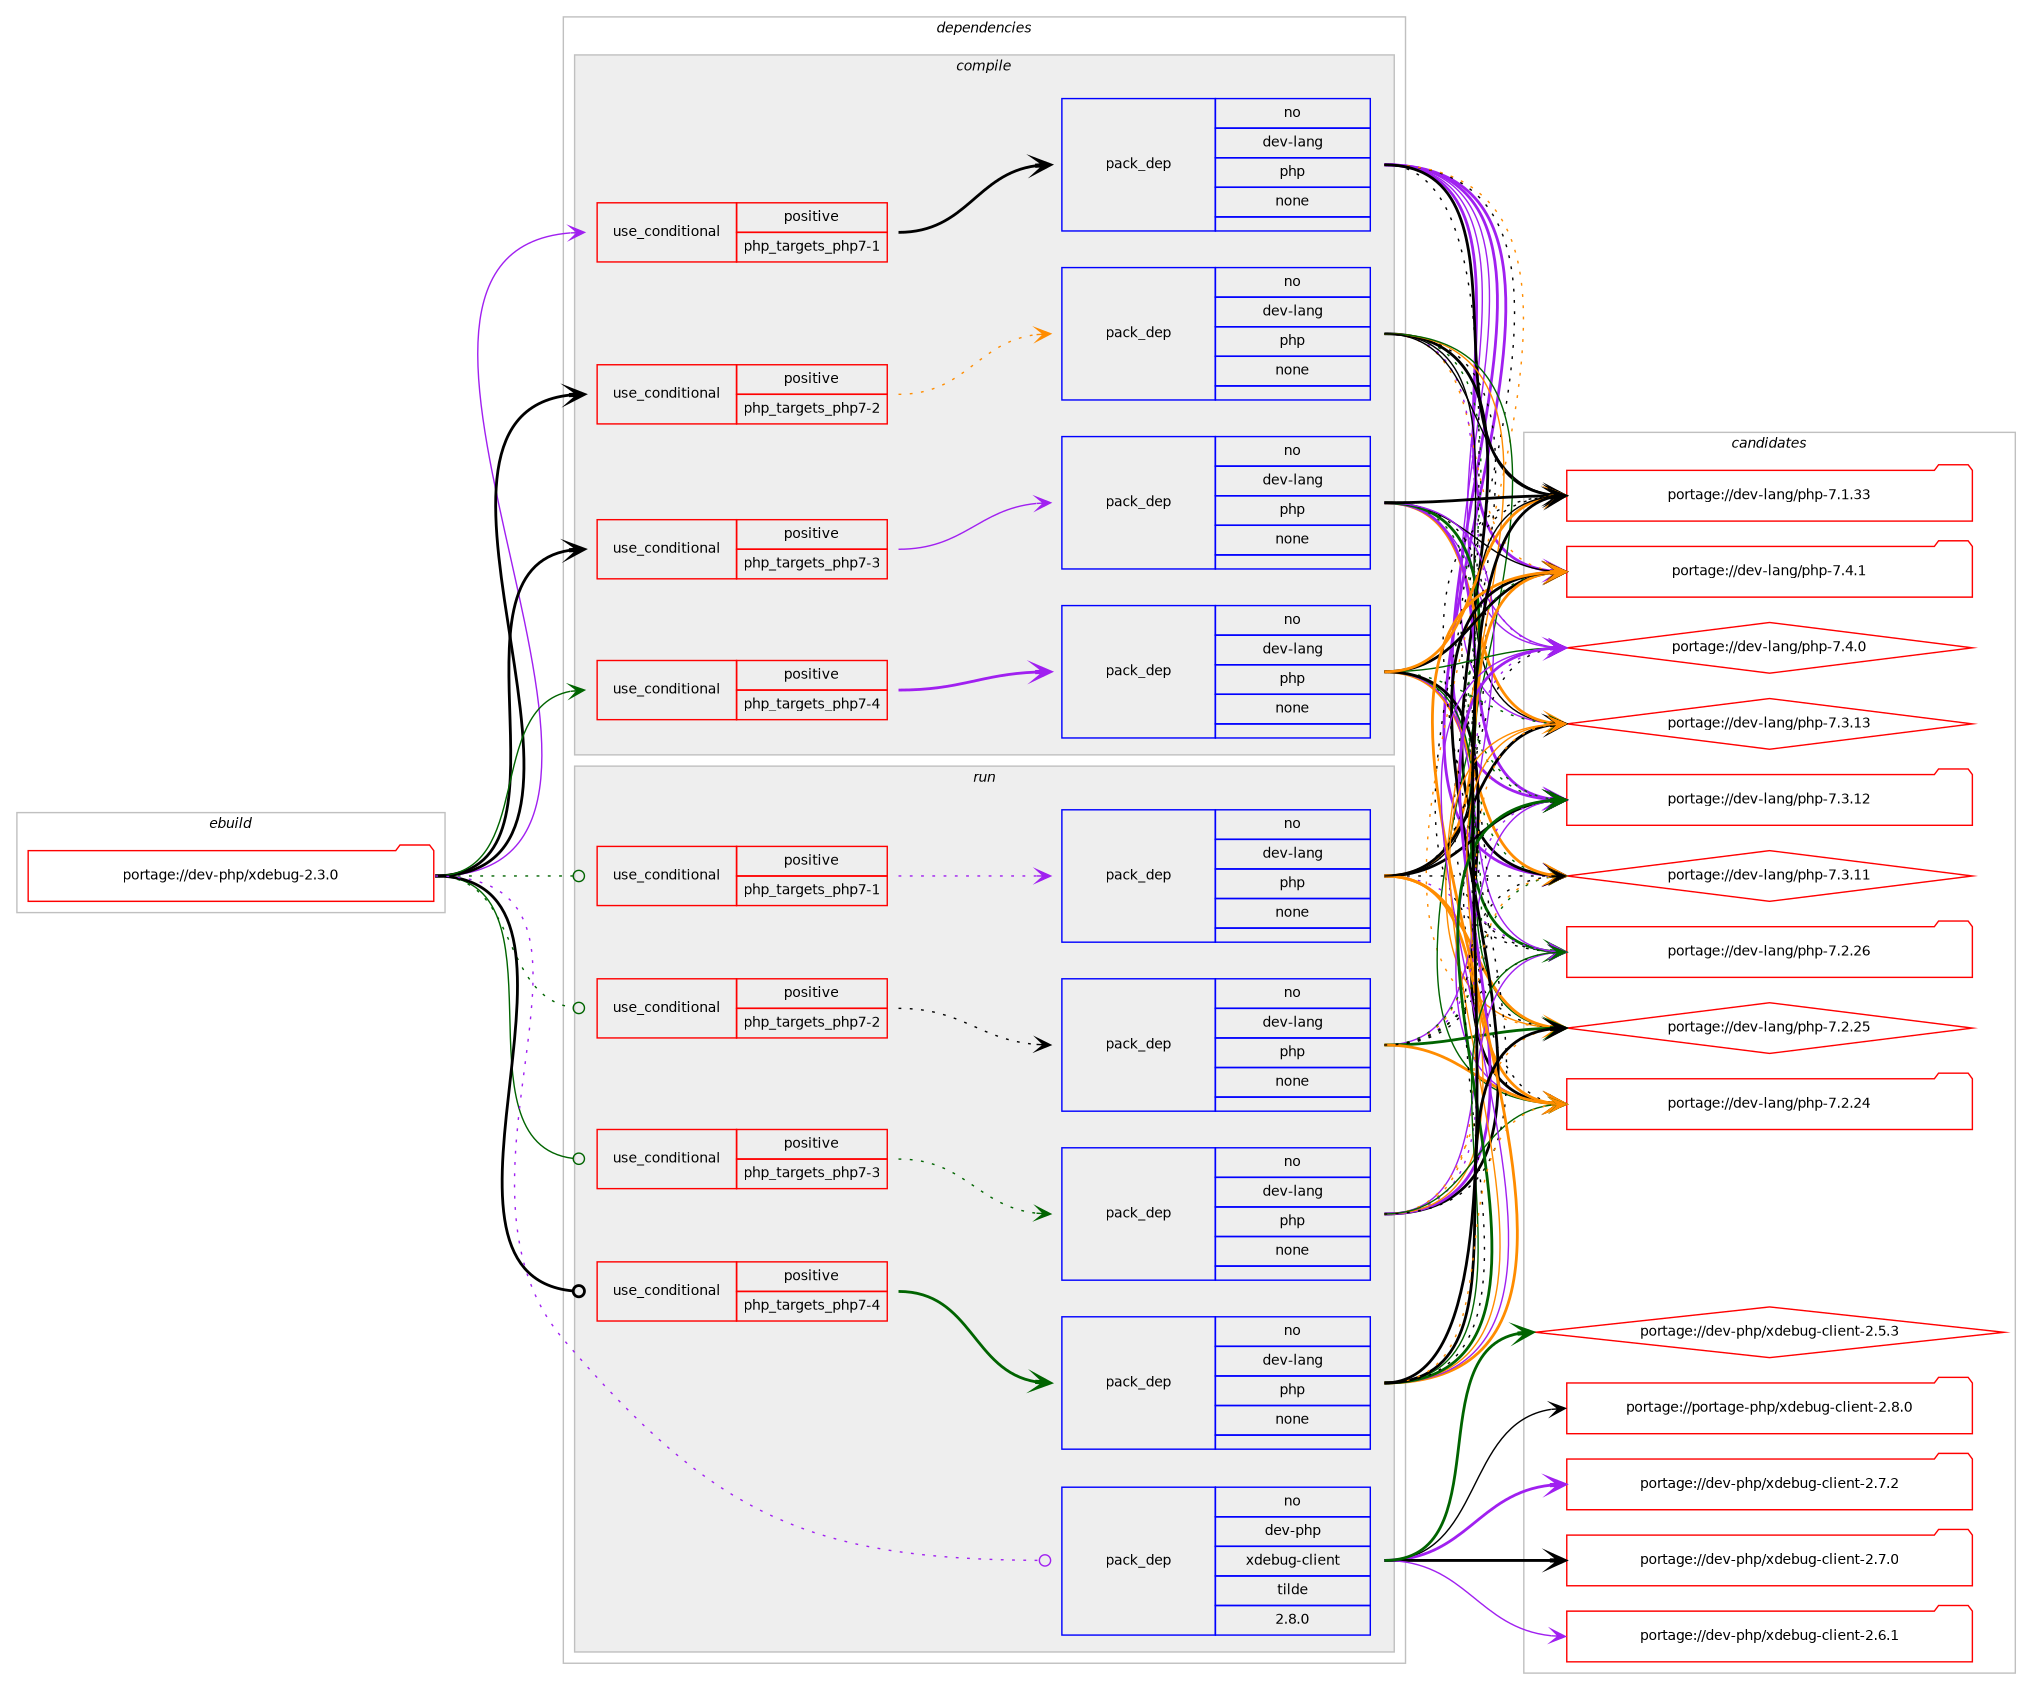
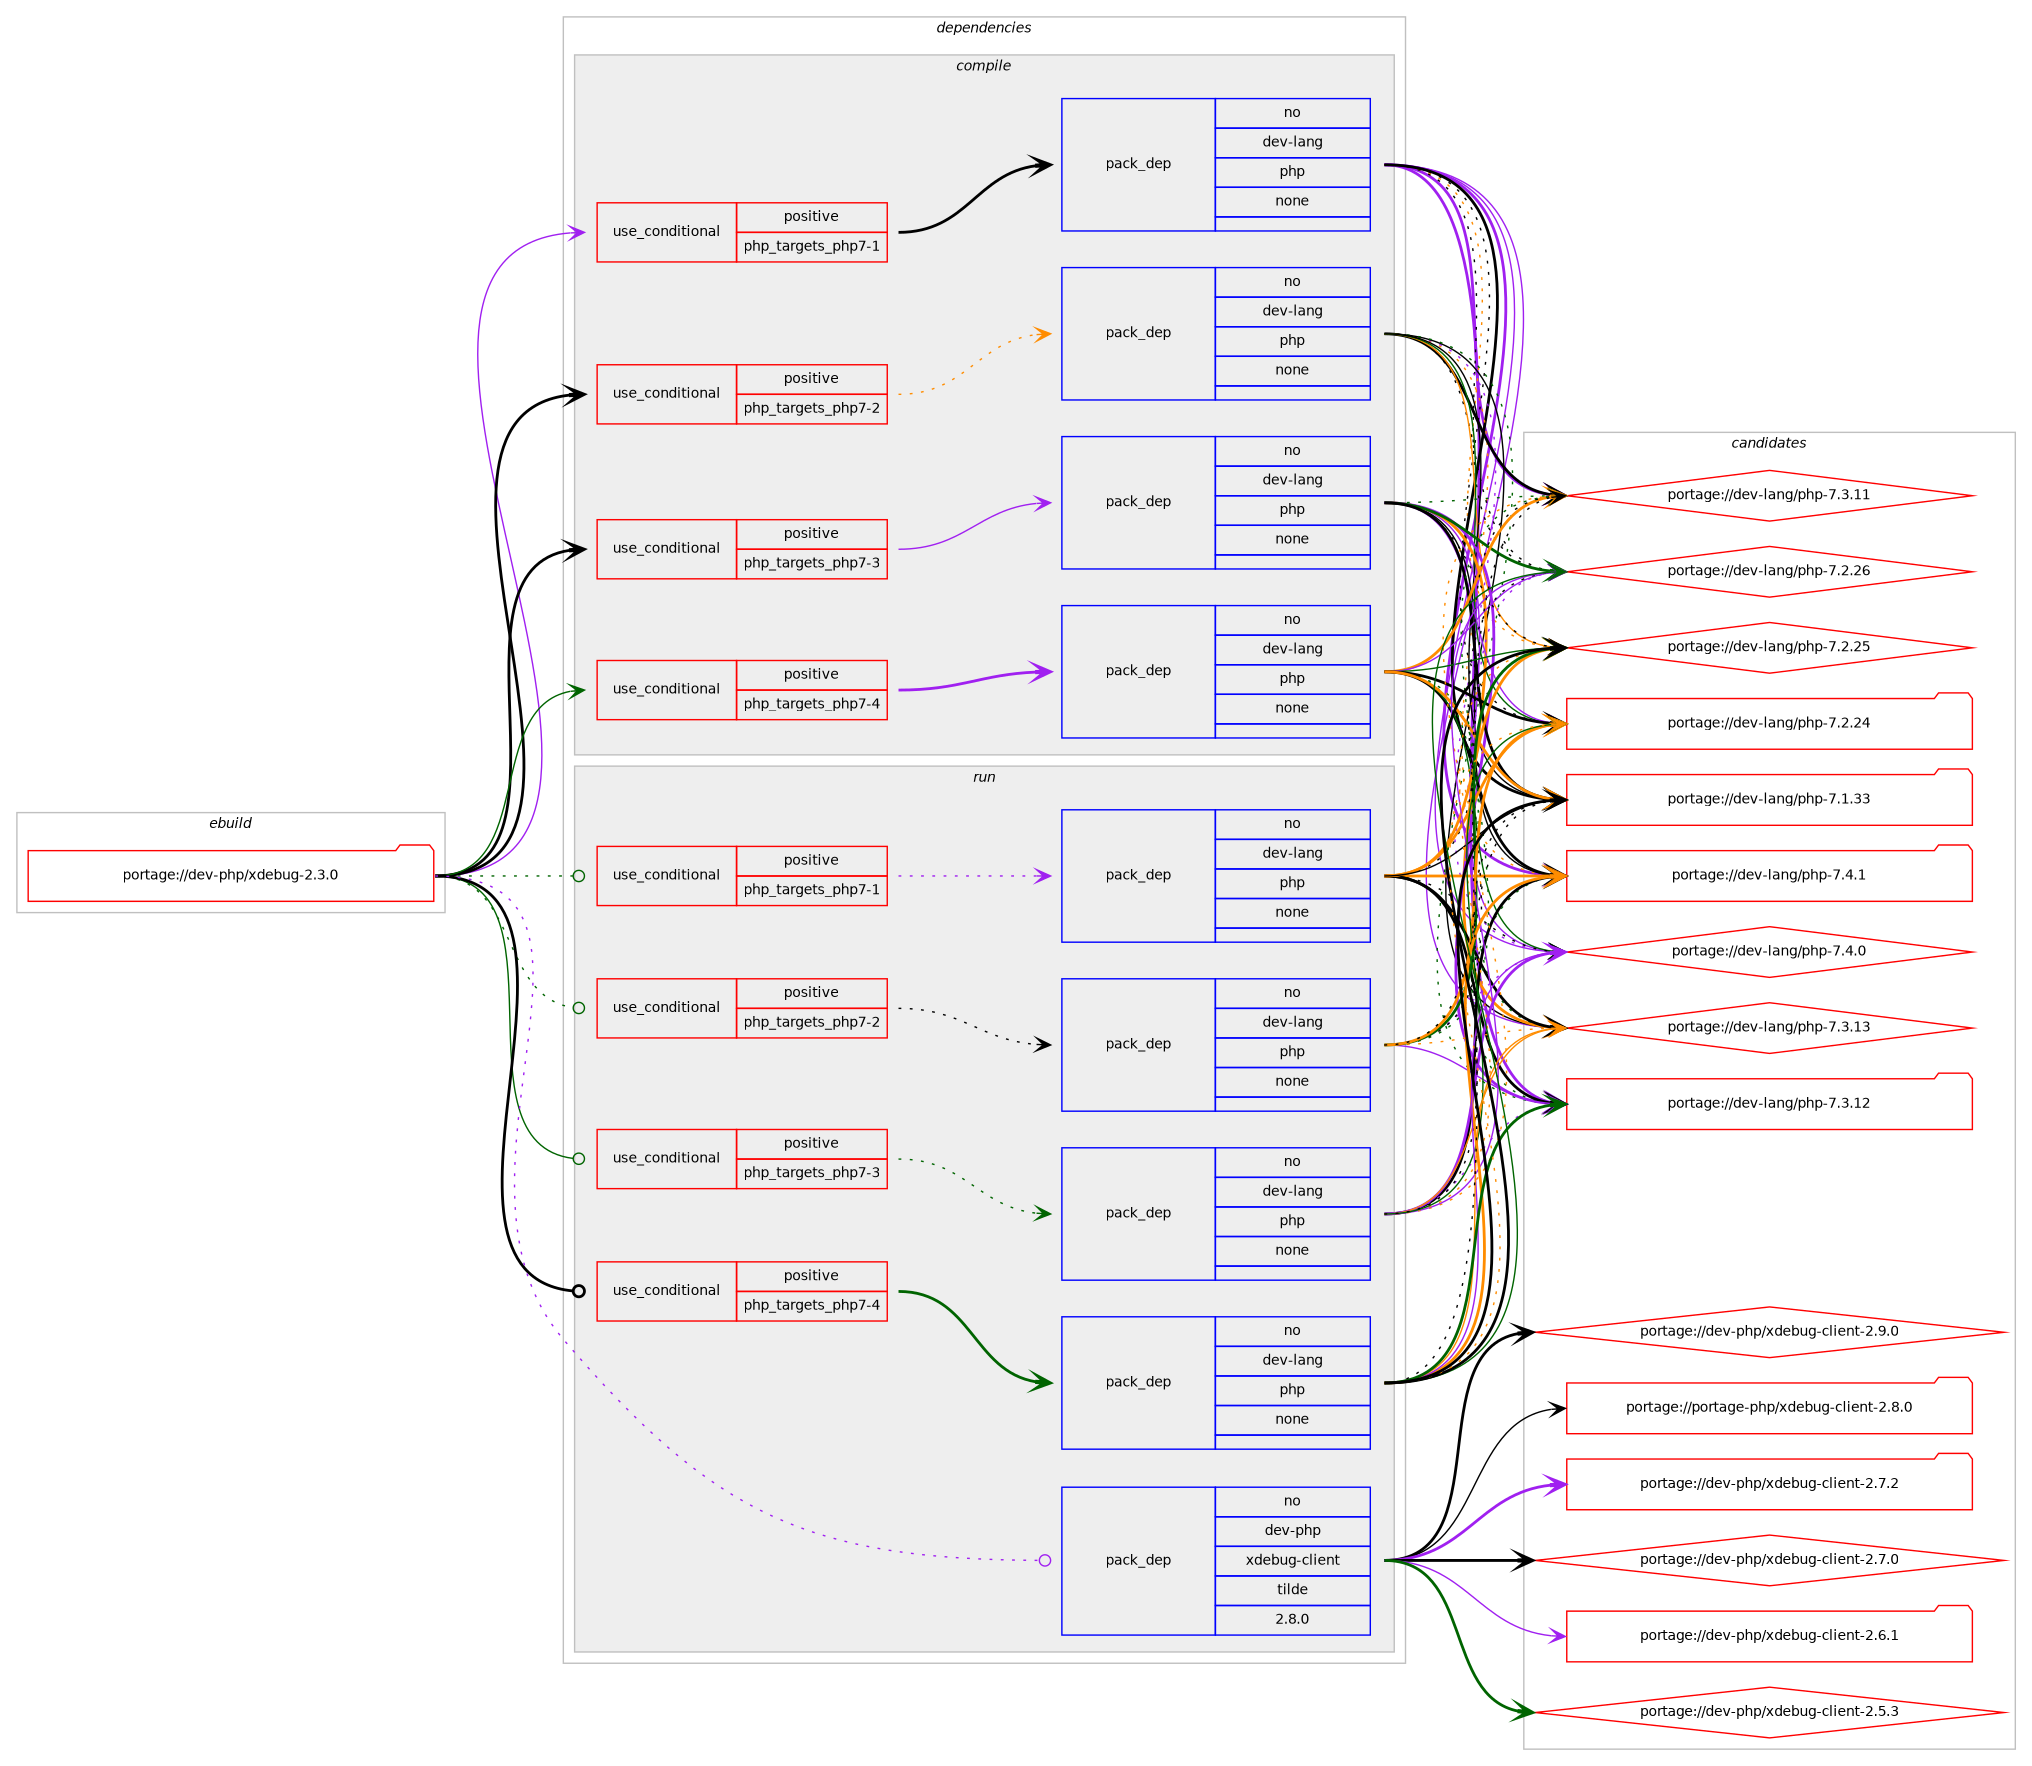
node "portage://dev-lang/php-7.2.26": shape folder -> diamond
node "portage://dev-php/xdebug-client-2.9.0": added
node "portage://dev-php/xdebug-client-2.7.0": shape folder -> diamond
